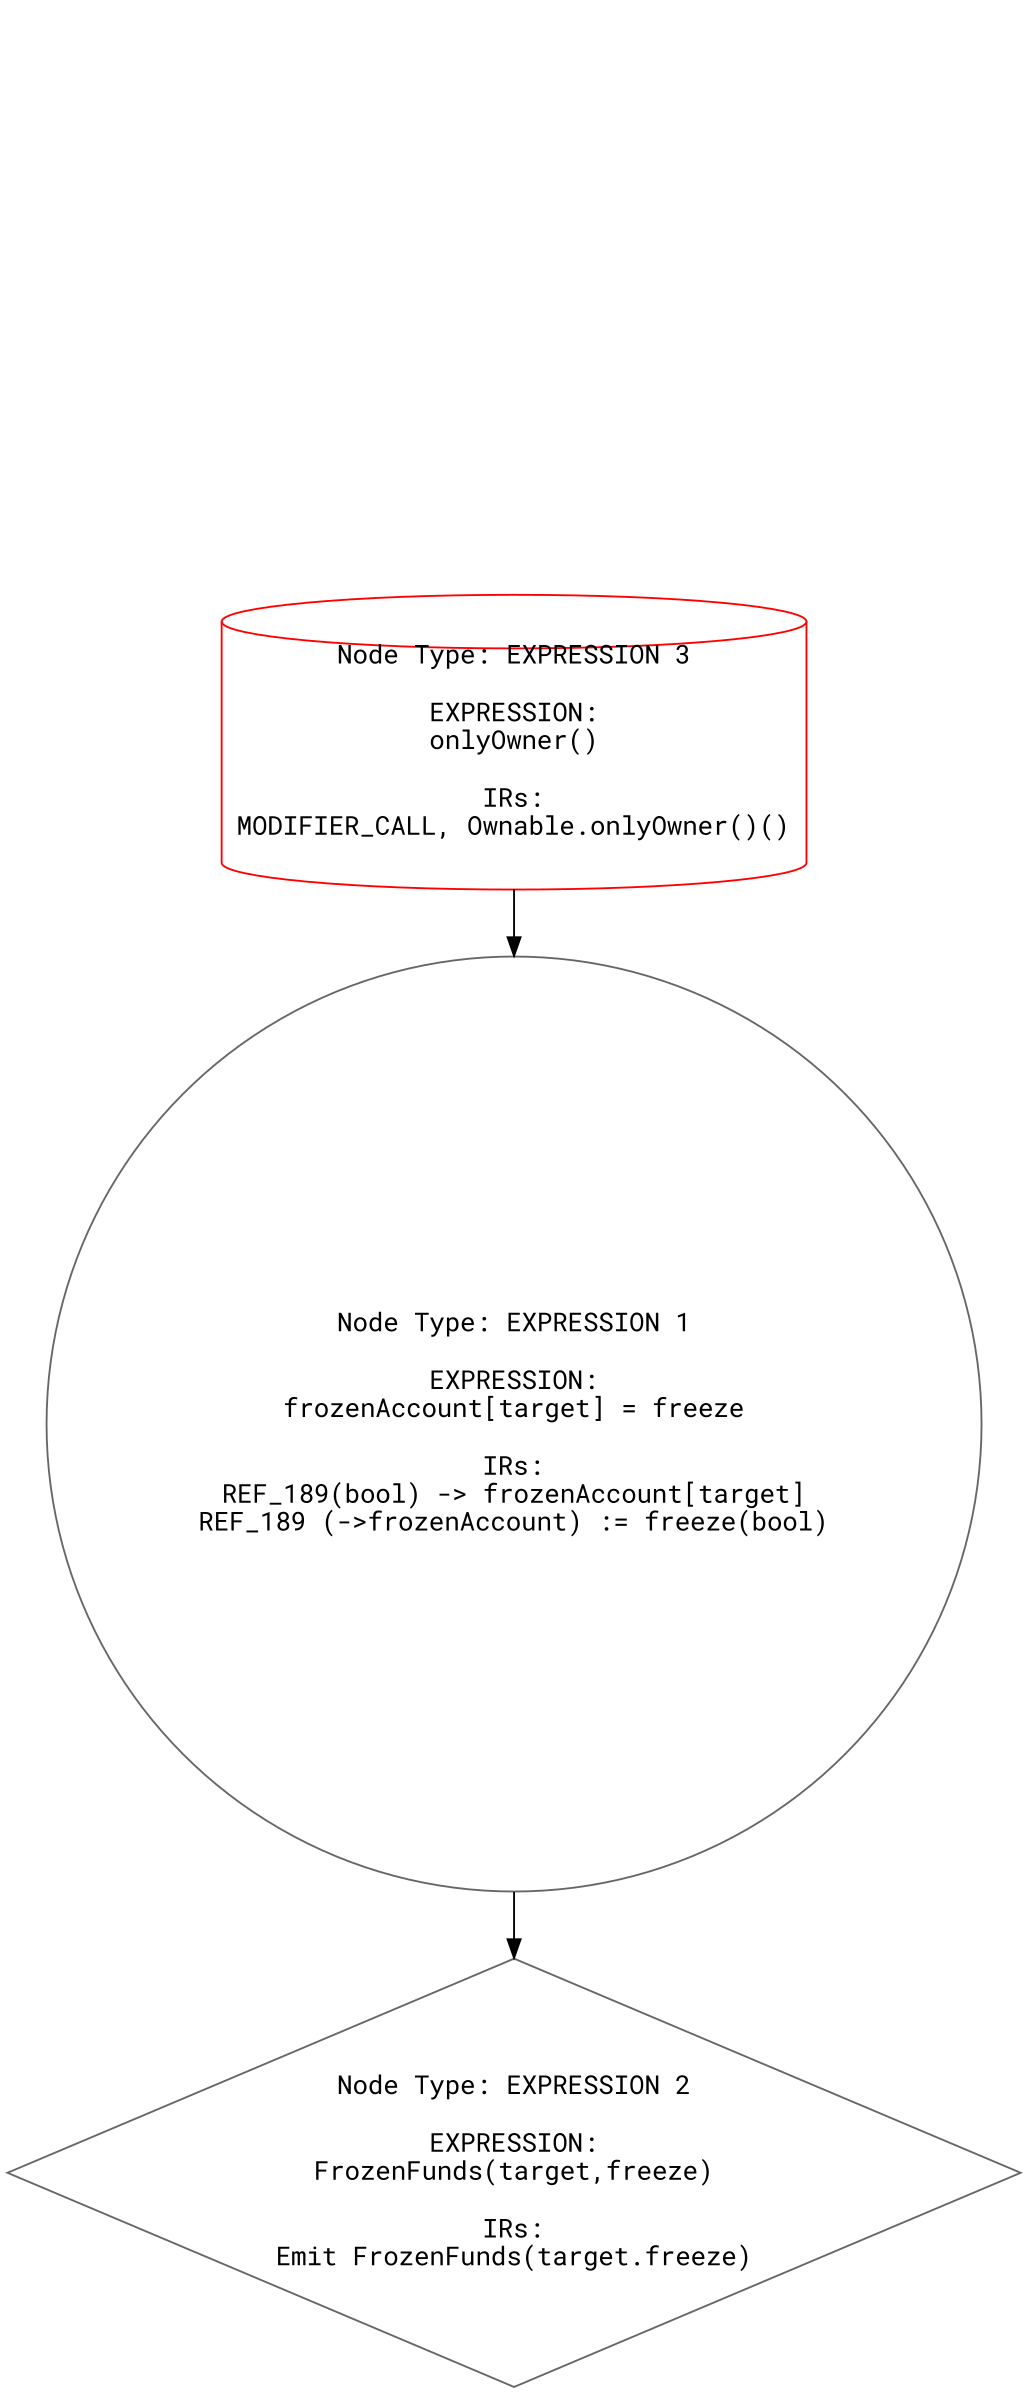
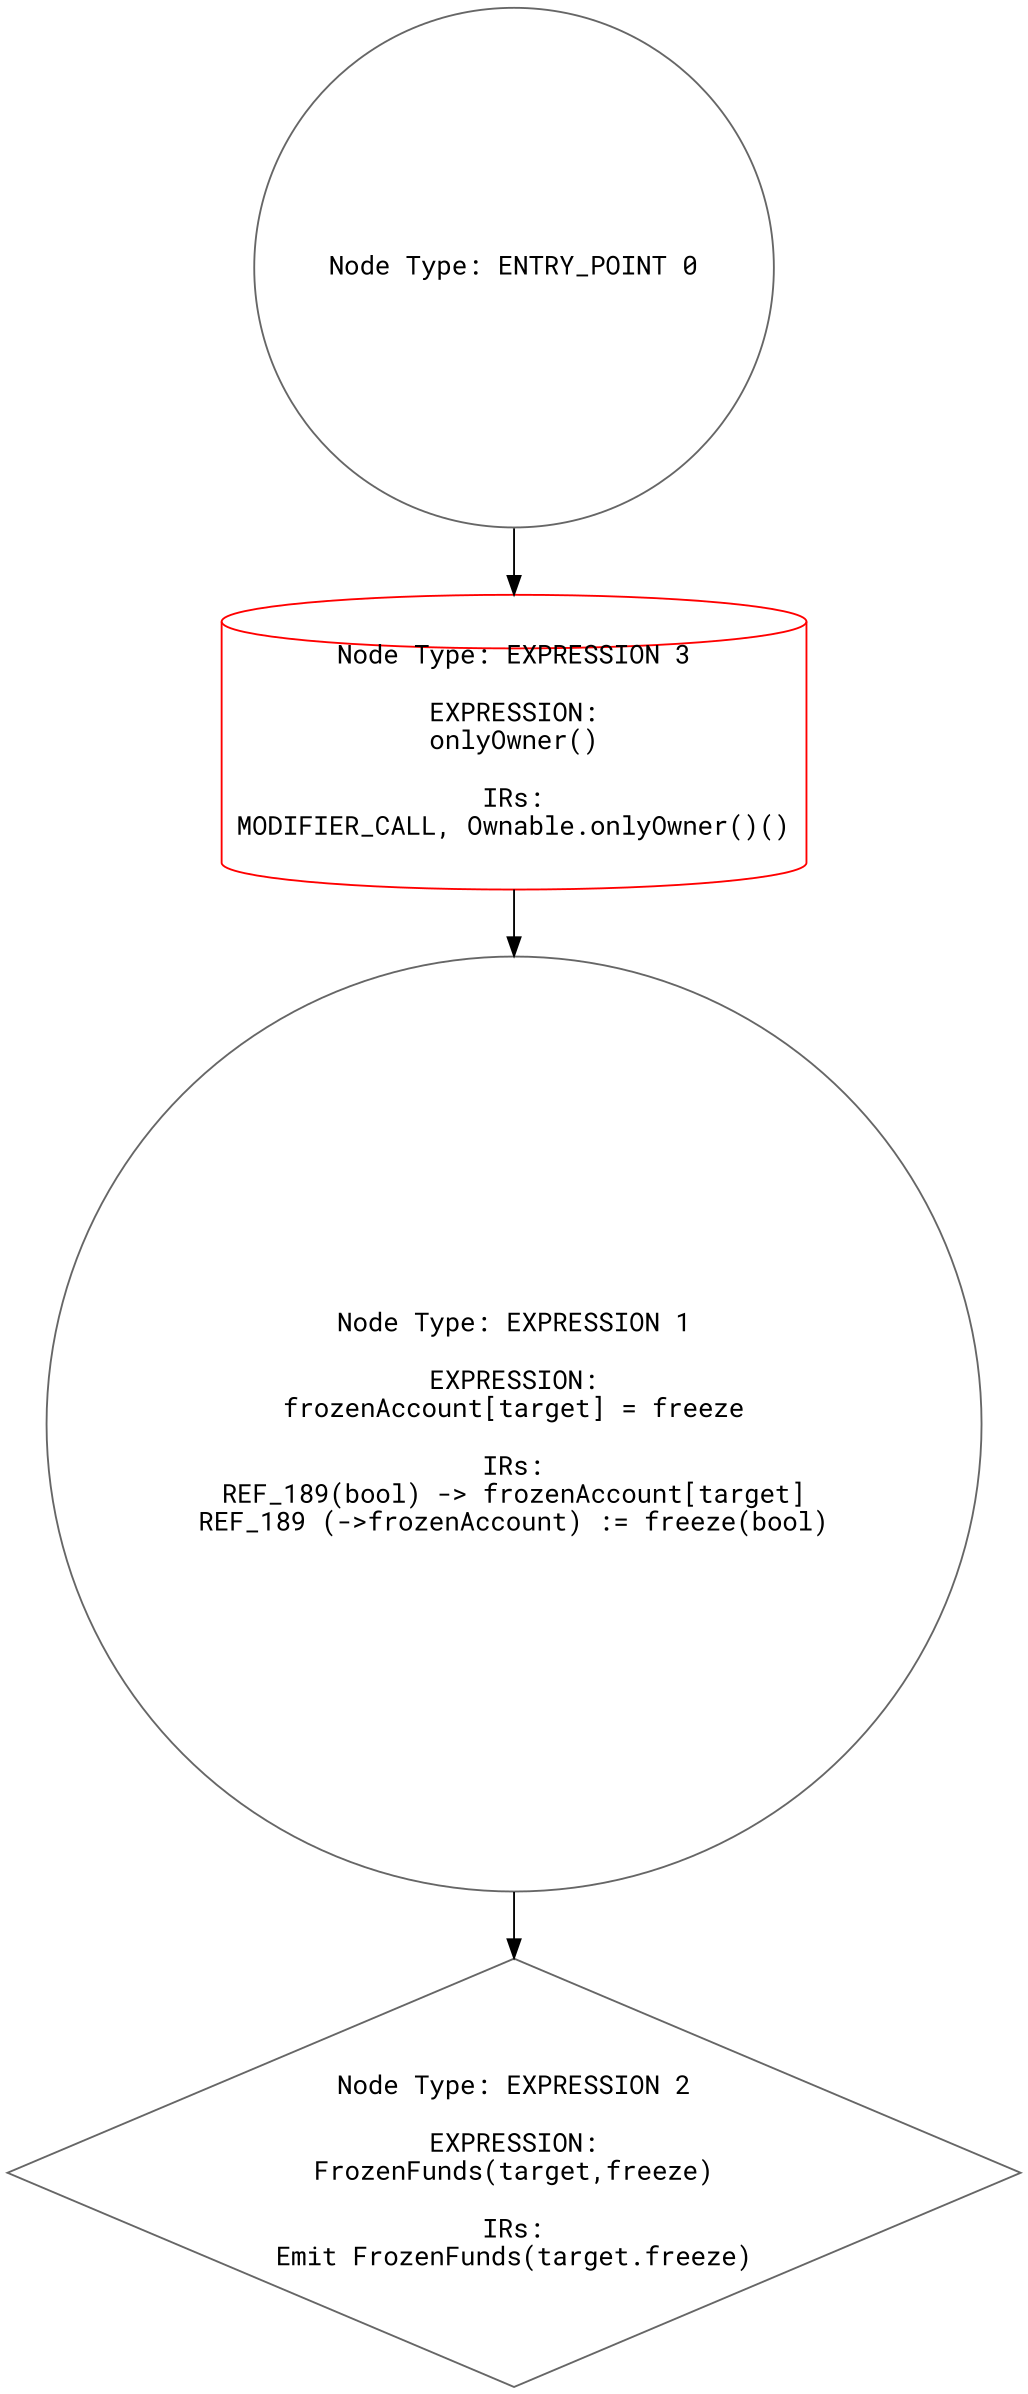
node "Node Type: ENTRY_POINT 0": added
